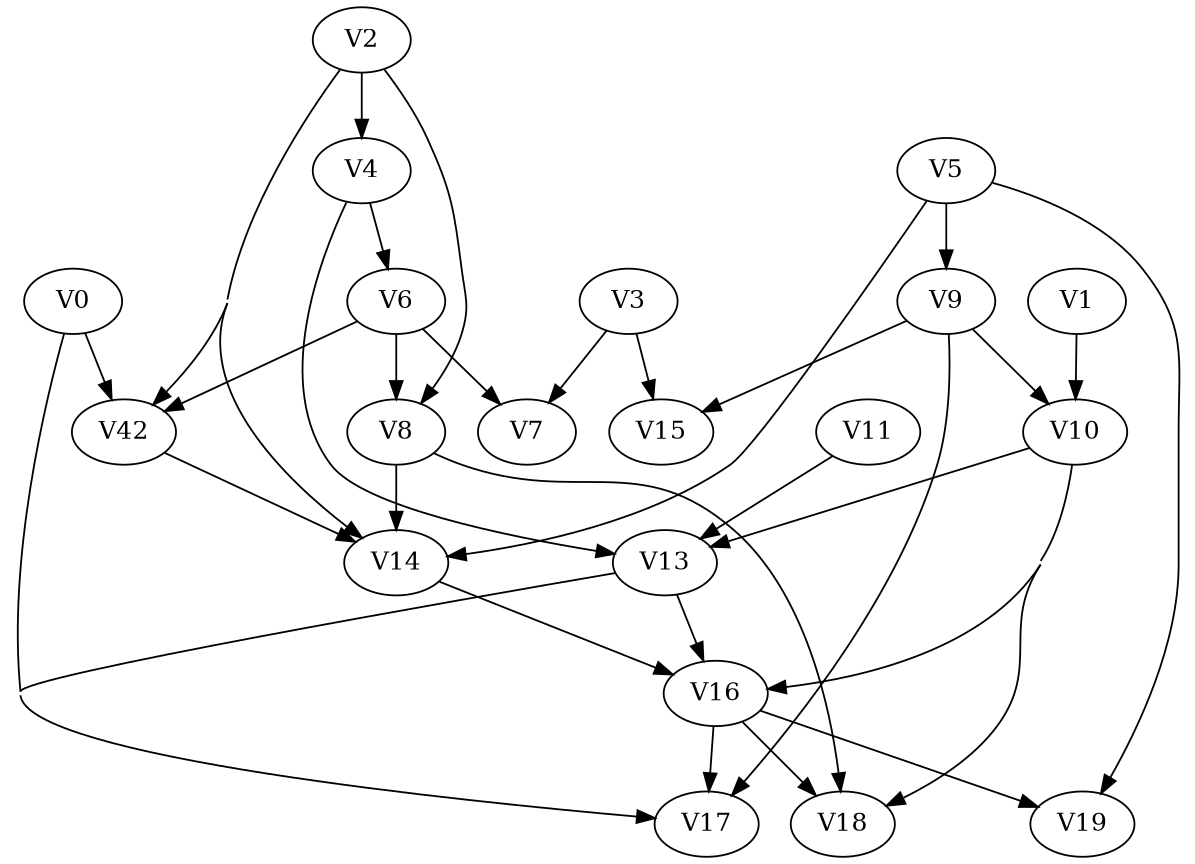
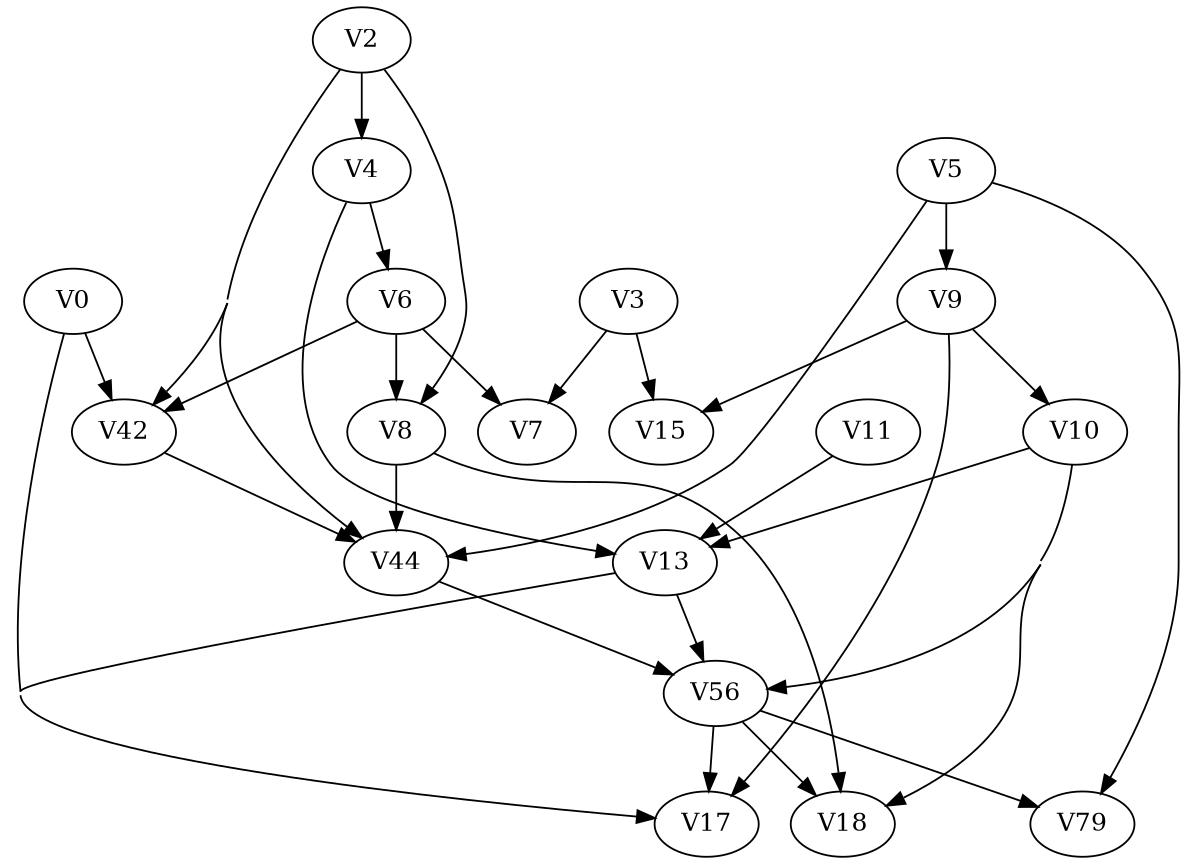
node "V1": removed
node "V14": label "V14" -> "V44"
node "V16": label "V16" -> "V56"
node "V19": label "V19" -> "V79"
